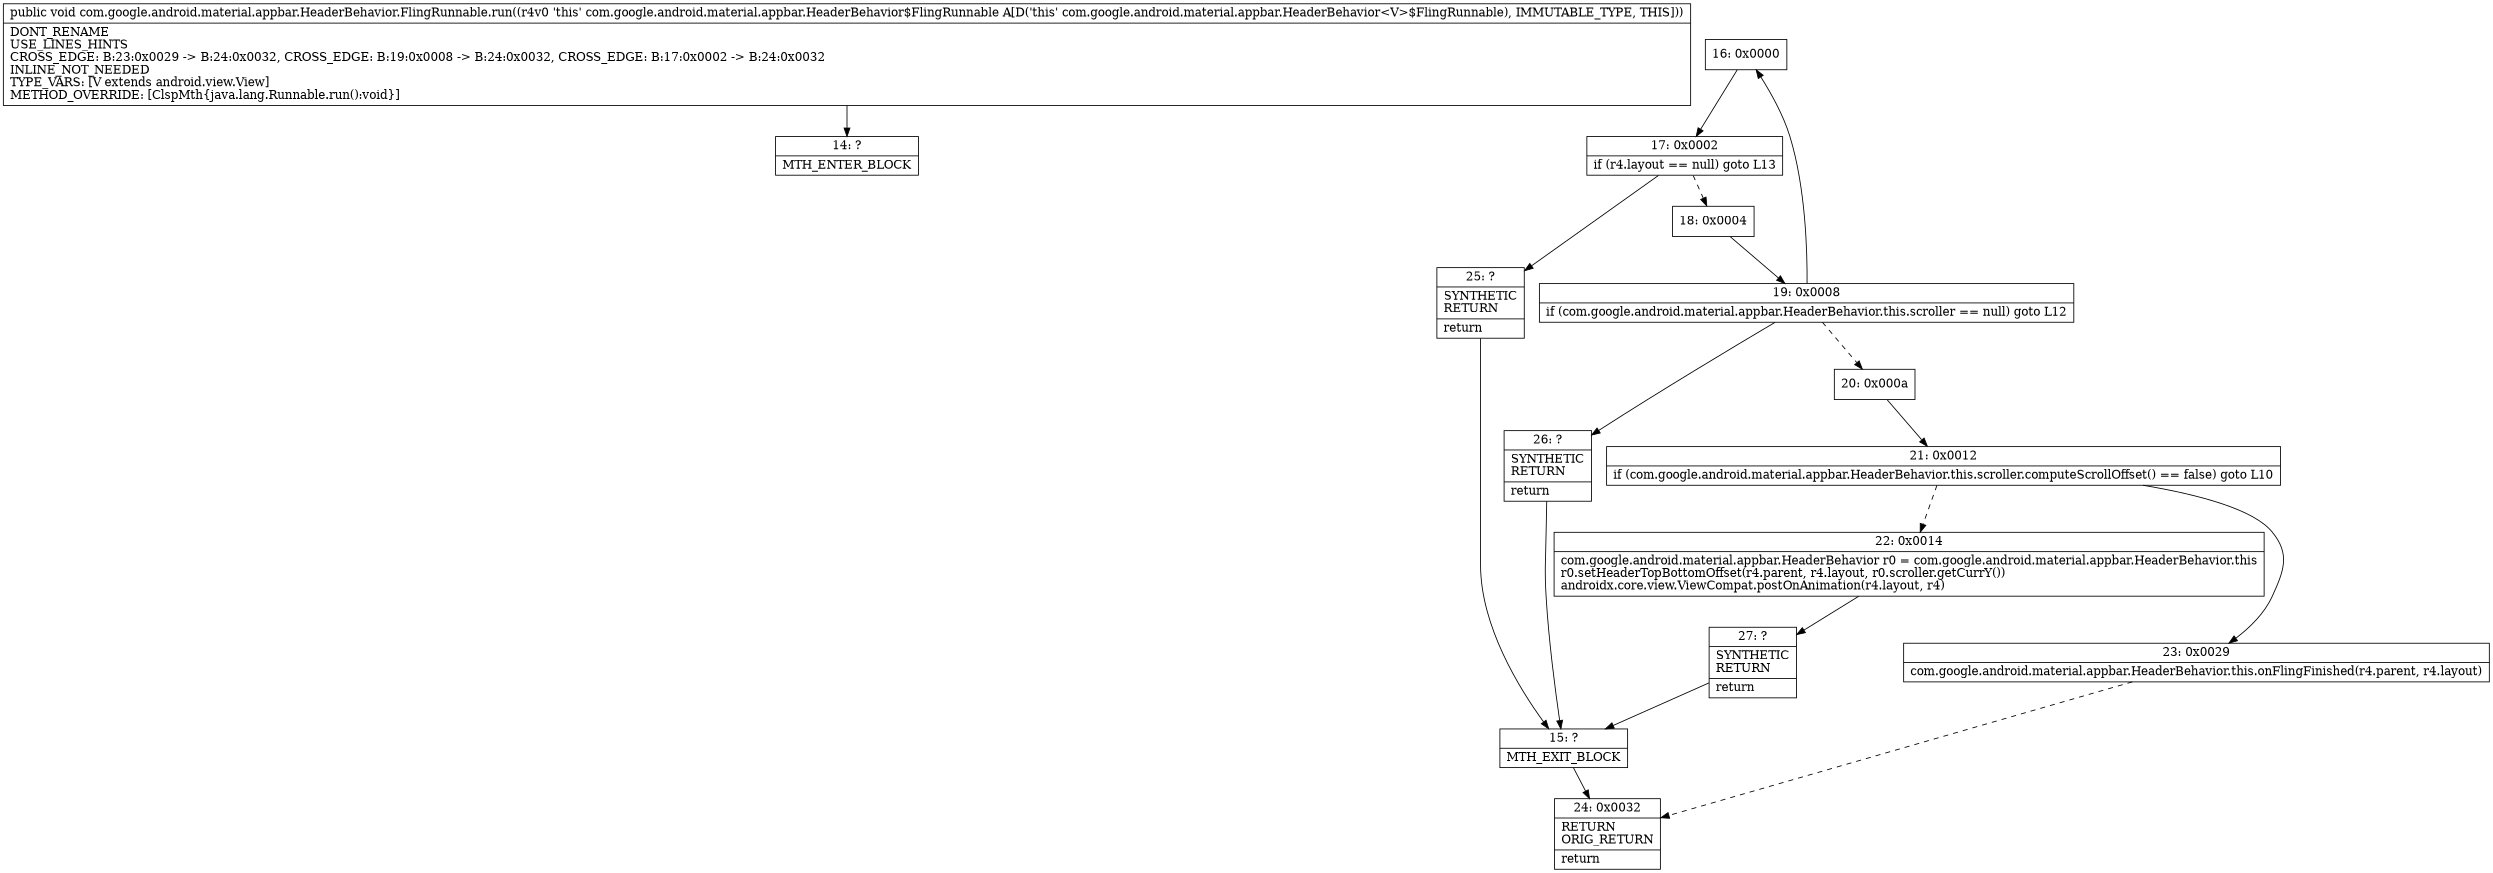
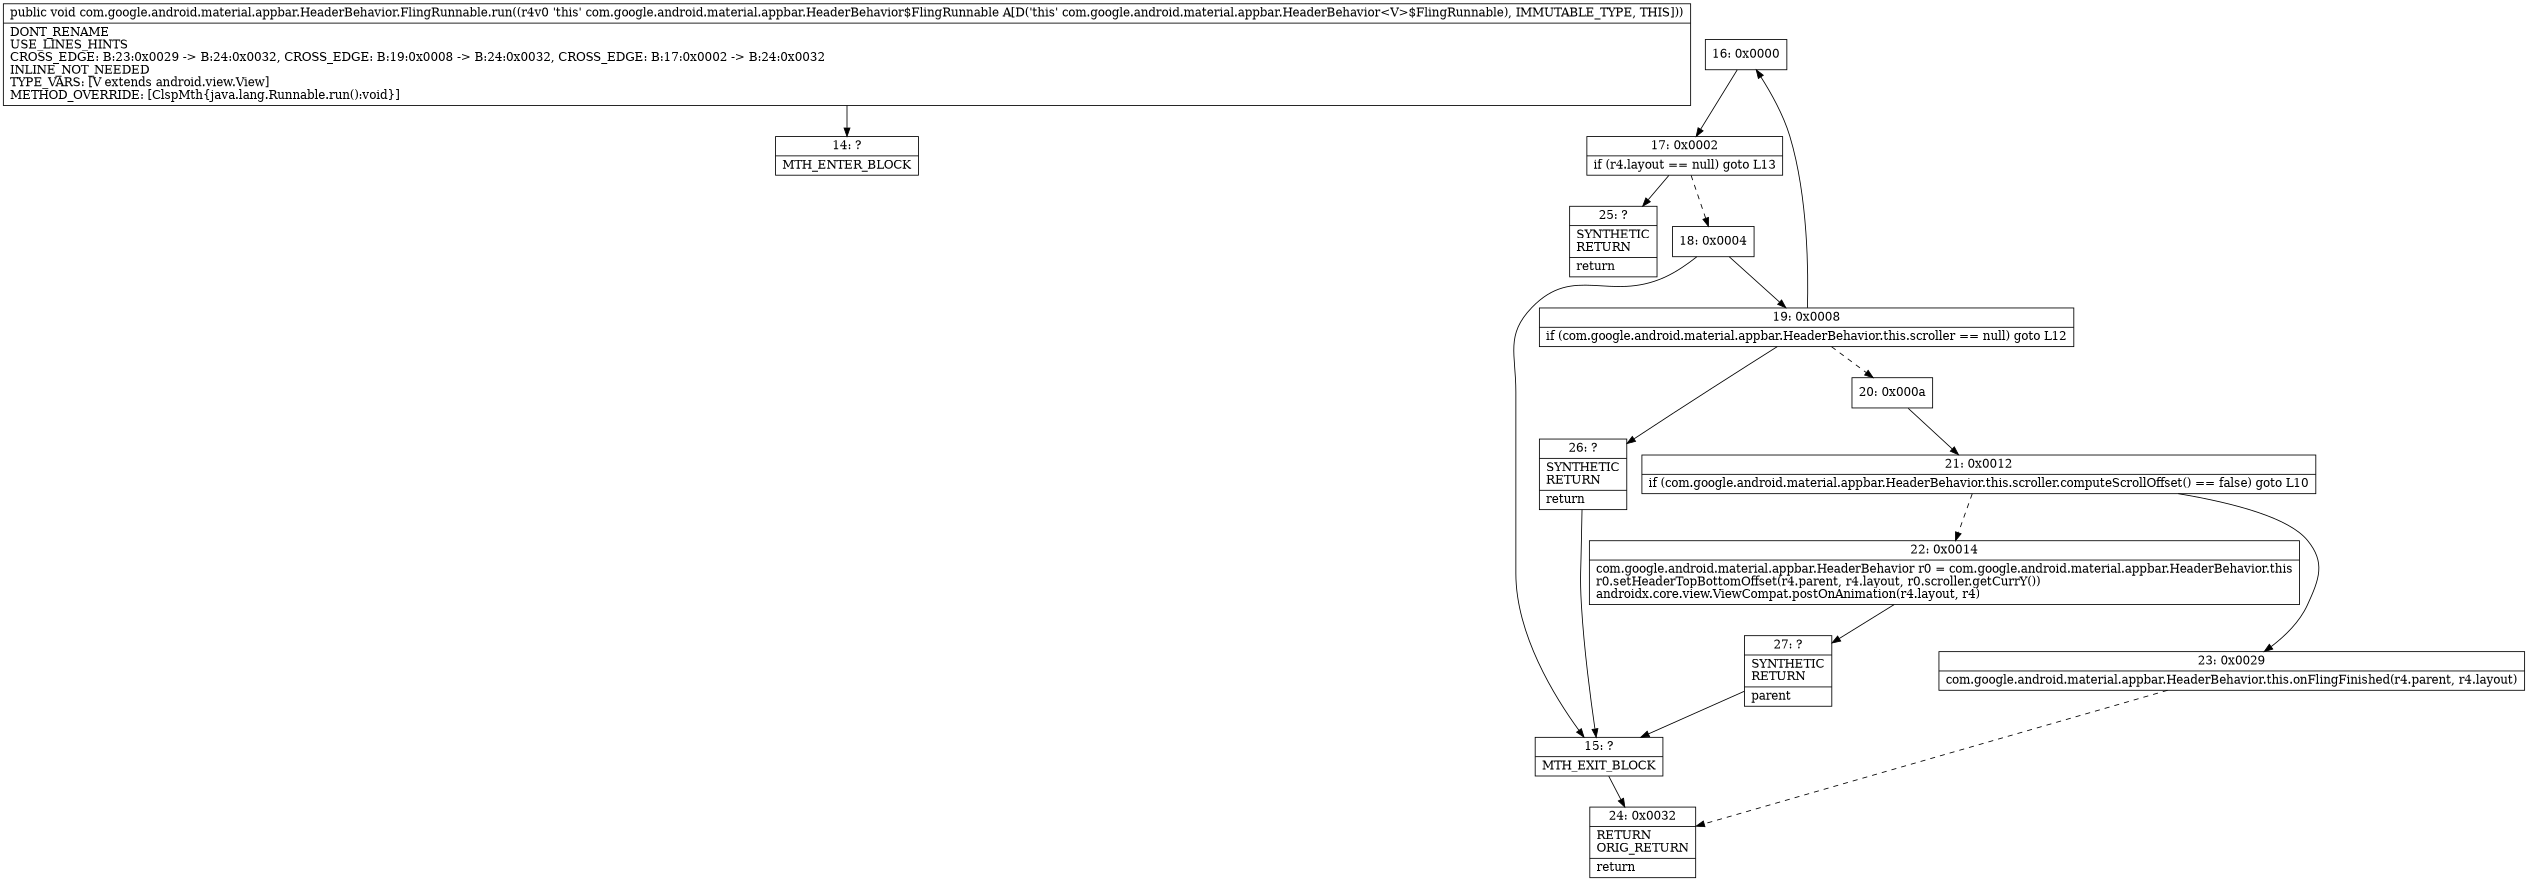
edge "25: ?" -> "15: ?": now "18: 0x0004" -> "15: ?"
node "27: ?": text "return" -> "parent"
